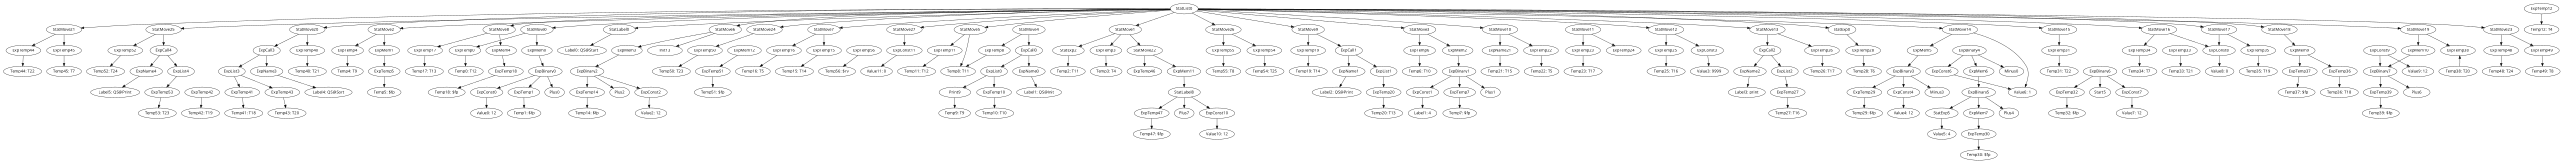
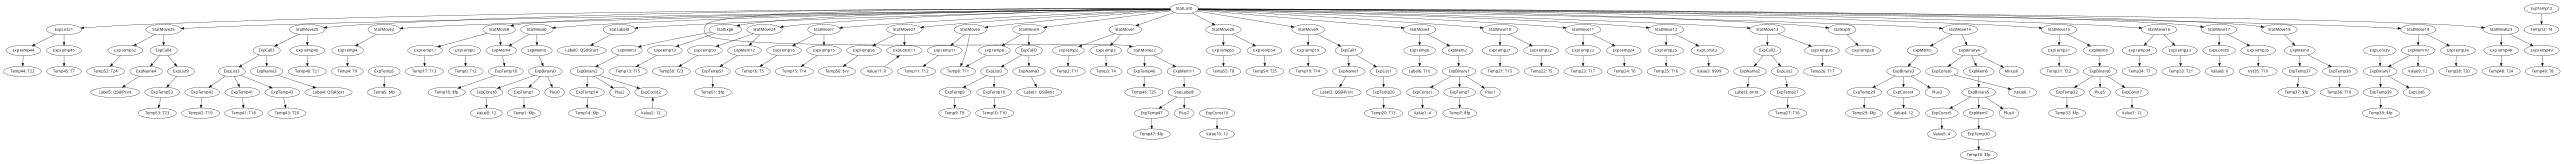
edge "StatList0" -> "StatMove11": added
edge "StatList0" -> "StatMove4": added
node "StatMove21": label "StatMove21" -> "ExpList21"
node "StatMove6": label "StatMove6" -> "StatExp6"
edge "StatMove24" -> "ExpMem12": added
edge "StatMove27" -> "ExpTemp56": added
edge "StatMove1" -> "StatMove22": now "StatList0" -> "StatMove22"
edge "StatMove0" -> "ExpTemp0": now "StatMove0" -> "ExpMem4"
edge "StatMove16" -> "ExpConst8": now "StatMove16" -> "ExpTemp33"
edge "StatMove14" -> "Value6: 1": now "StatMove14" -> "ExpBinary4"
node "ExpMem1": removed
node "Init13": label "Init13" -> "ExpTemp13"
node "StatExp2": label "StatExp2" -> "ExpTemp2"
node "ExpName21": label "ExpName21" -> "ExpTemp21"
node "ExpMem8": added
edge "ExpConst11" -> "Value11: 0": reversed
edge "ExpConst9" -> "Value9: 12": now "ExpMem10" -> "Value9: 12"
edge "Temp38: T20" -> "ExpTemp38": reversed
node "ExpList4": label "ExpList4" -> "ExpList9"
node "Temp13: T15": added
node "Temp6: T10": label "Temp6: T10" -> "Label6: T10"
node "Temp24: T6": added
node "Temp28: T6": removed
node "Temp35: T19": label "Temp35: T19" -> "Init35: T19"
edge "ExpList3" -> "ExpTemp42": added
node "Print9": label "Print9" -> "ExpTemp9"
node "Temp46: T25": added
node "Minus3": label "Minus3" -> "Plus3"
node "Start5": label "Start5" -> "Plus5"
node "Plus6": label "Plus6" -> "ExpList6"
edge "ExpConst2" -> "Value2: 12": reversed
edge "StatLabel8" -> "ExpConst10": removed
node "Label1: 4": label "Label1: 4" -> "Value1: 4"
node "StatExp5": label "StatExp5" -> "ExpConst5"
